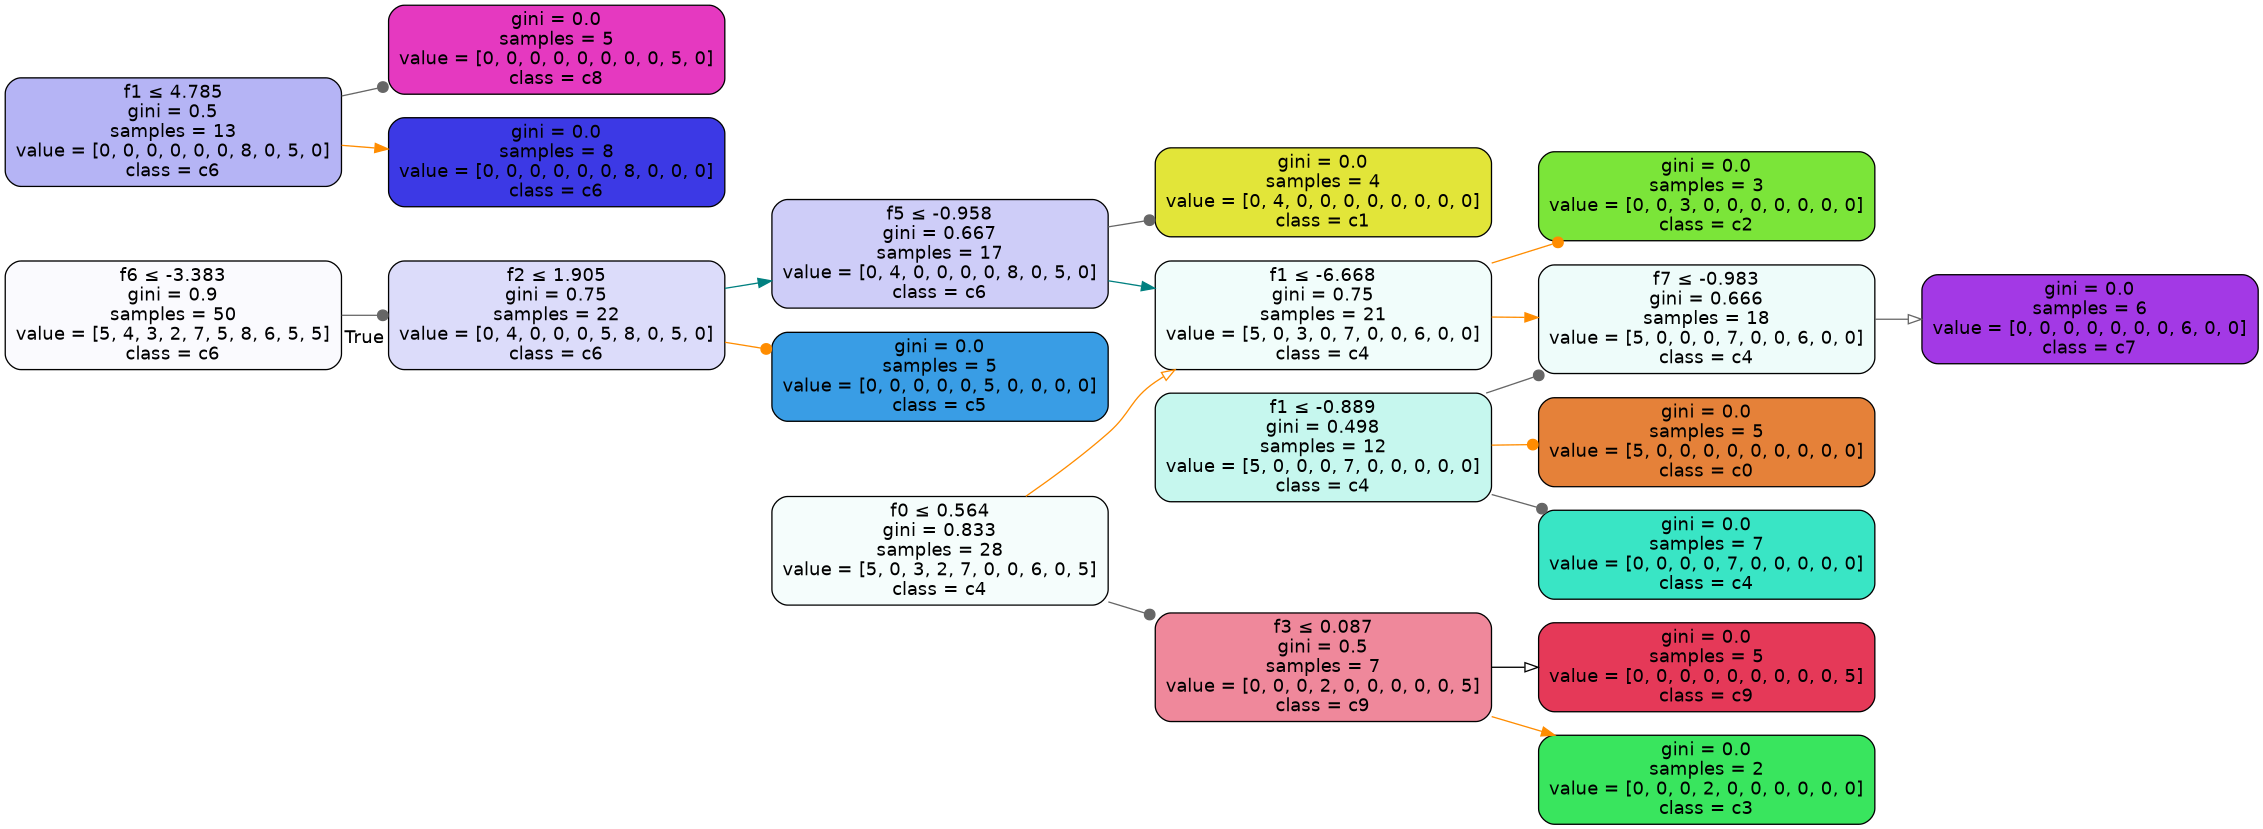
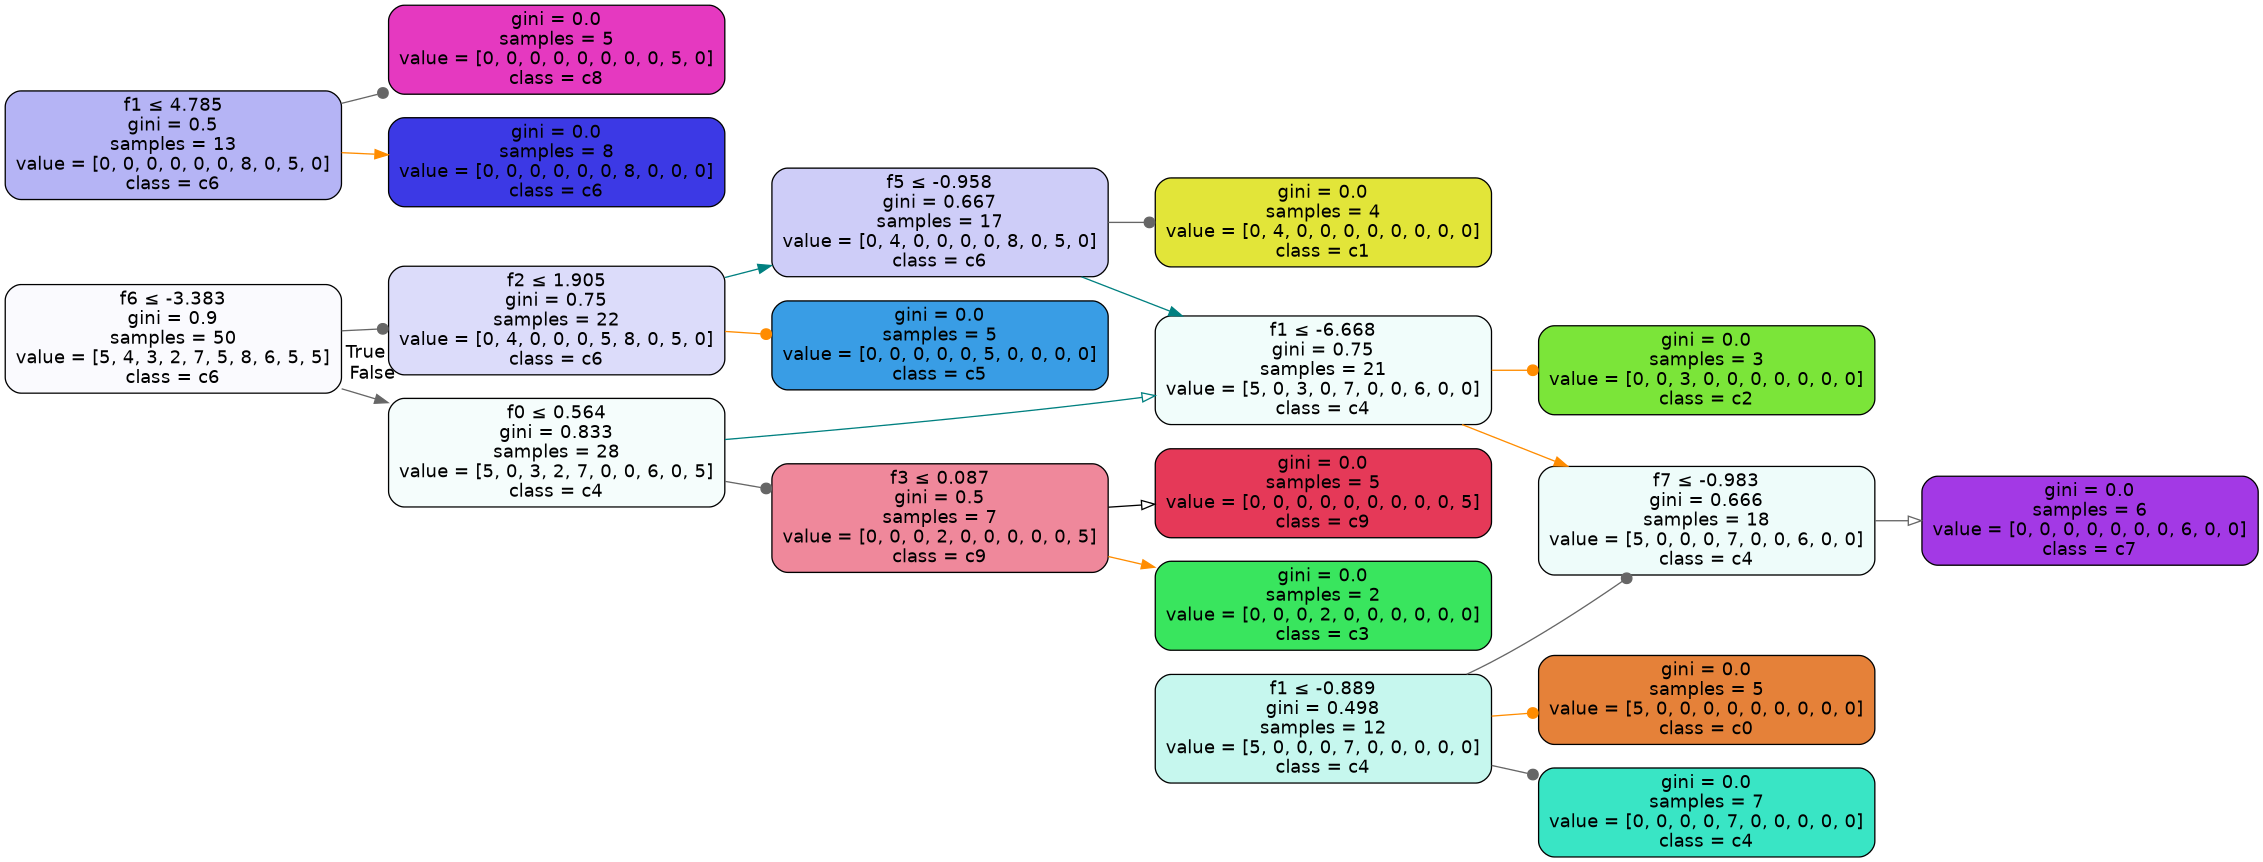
edge "f6 ≤ -3.383" -> "f0 ≤ 0.564": added
edge "f0 ≤ 0.564" -> "f1 ≤ -6.668": color darkorange -> teal
